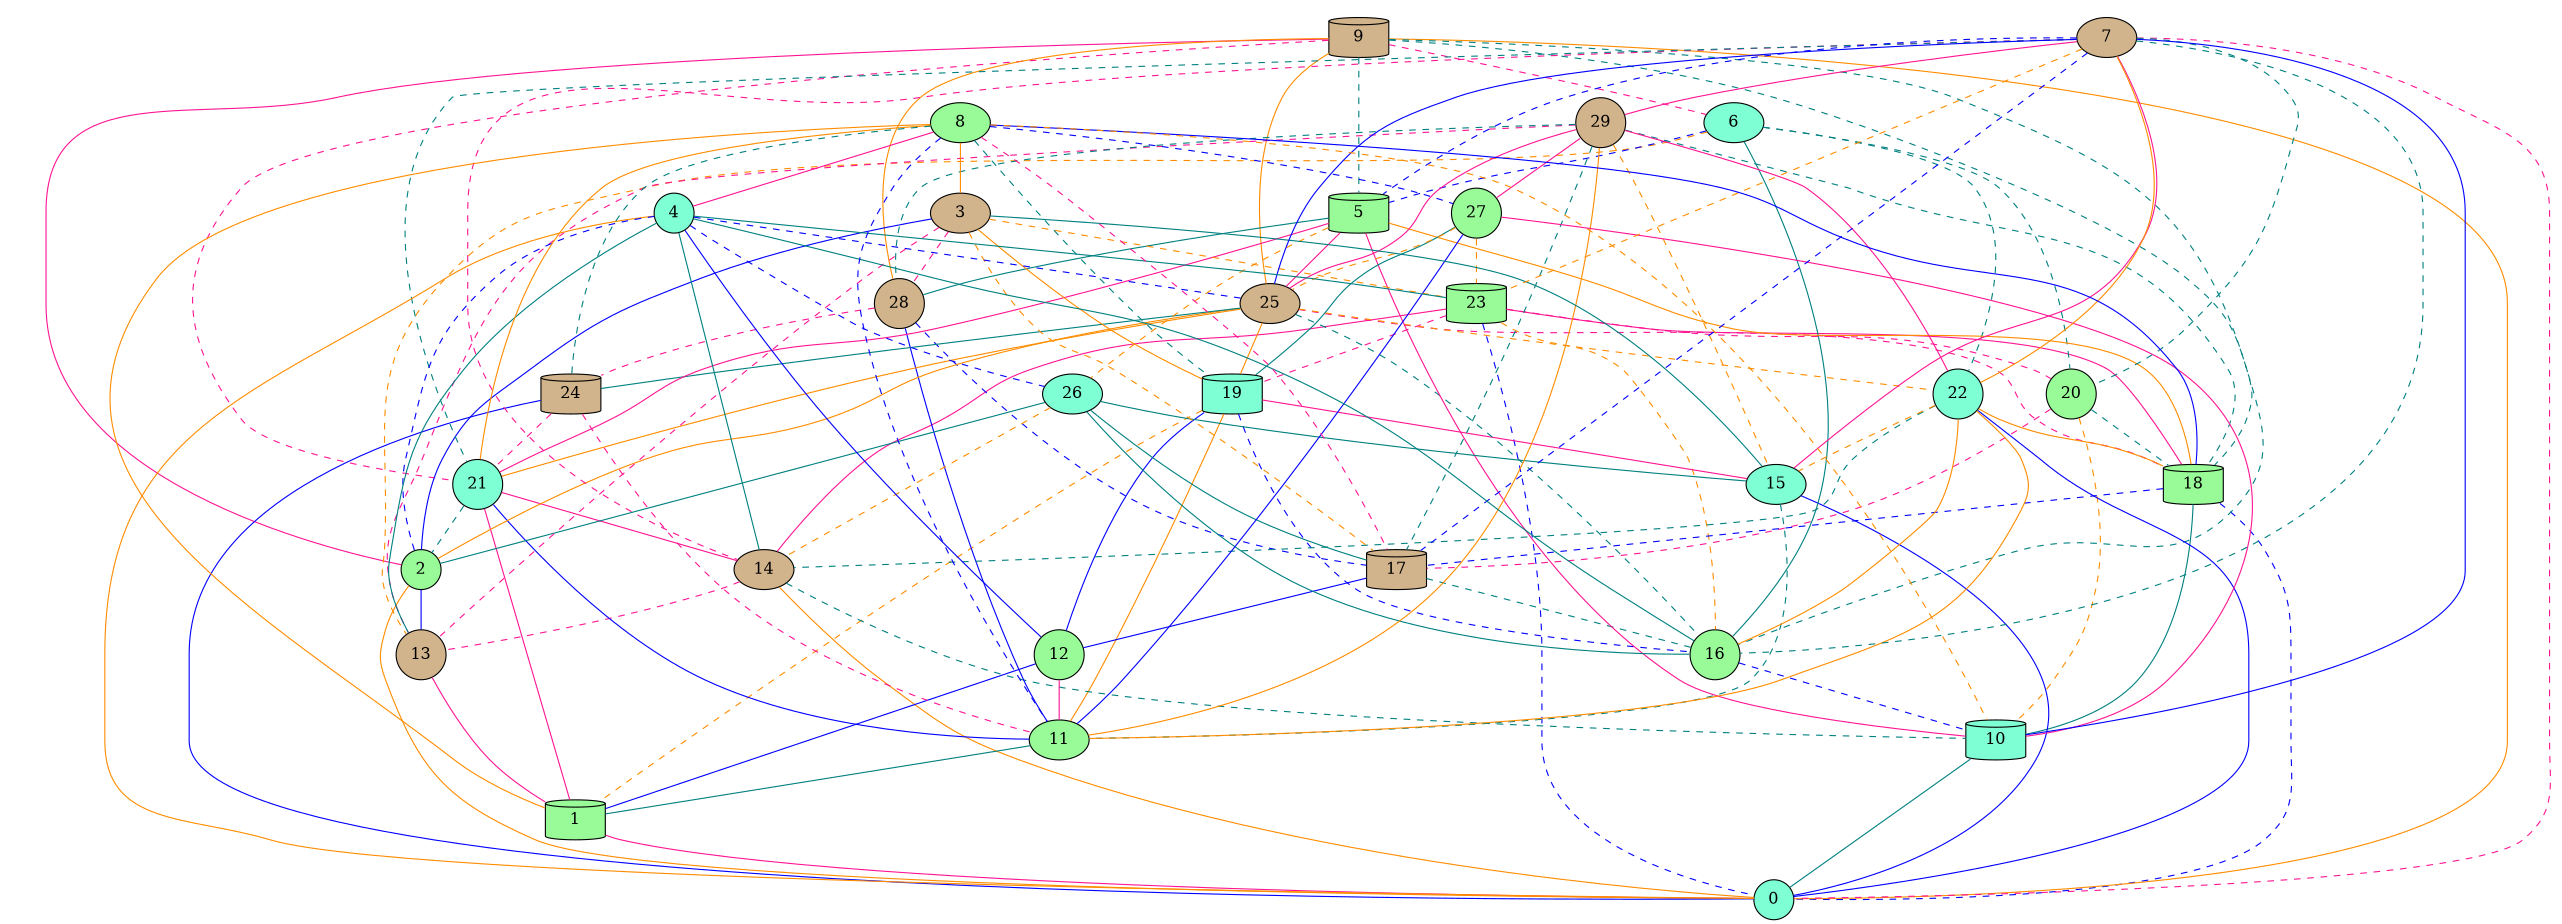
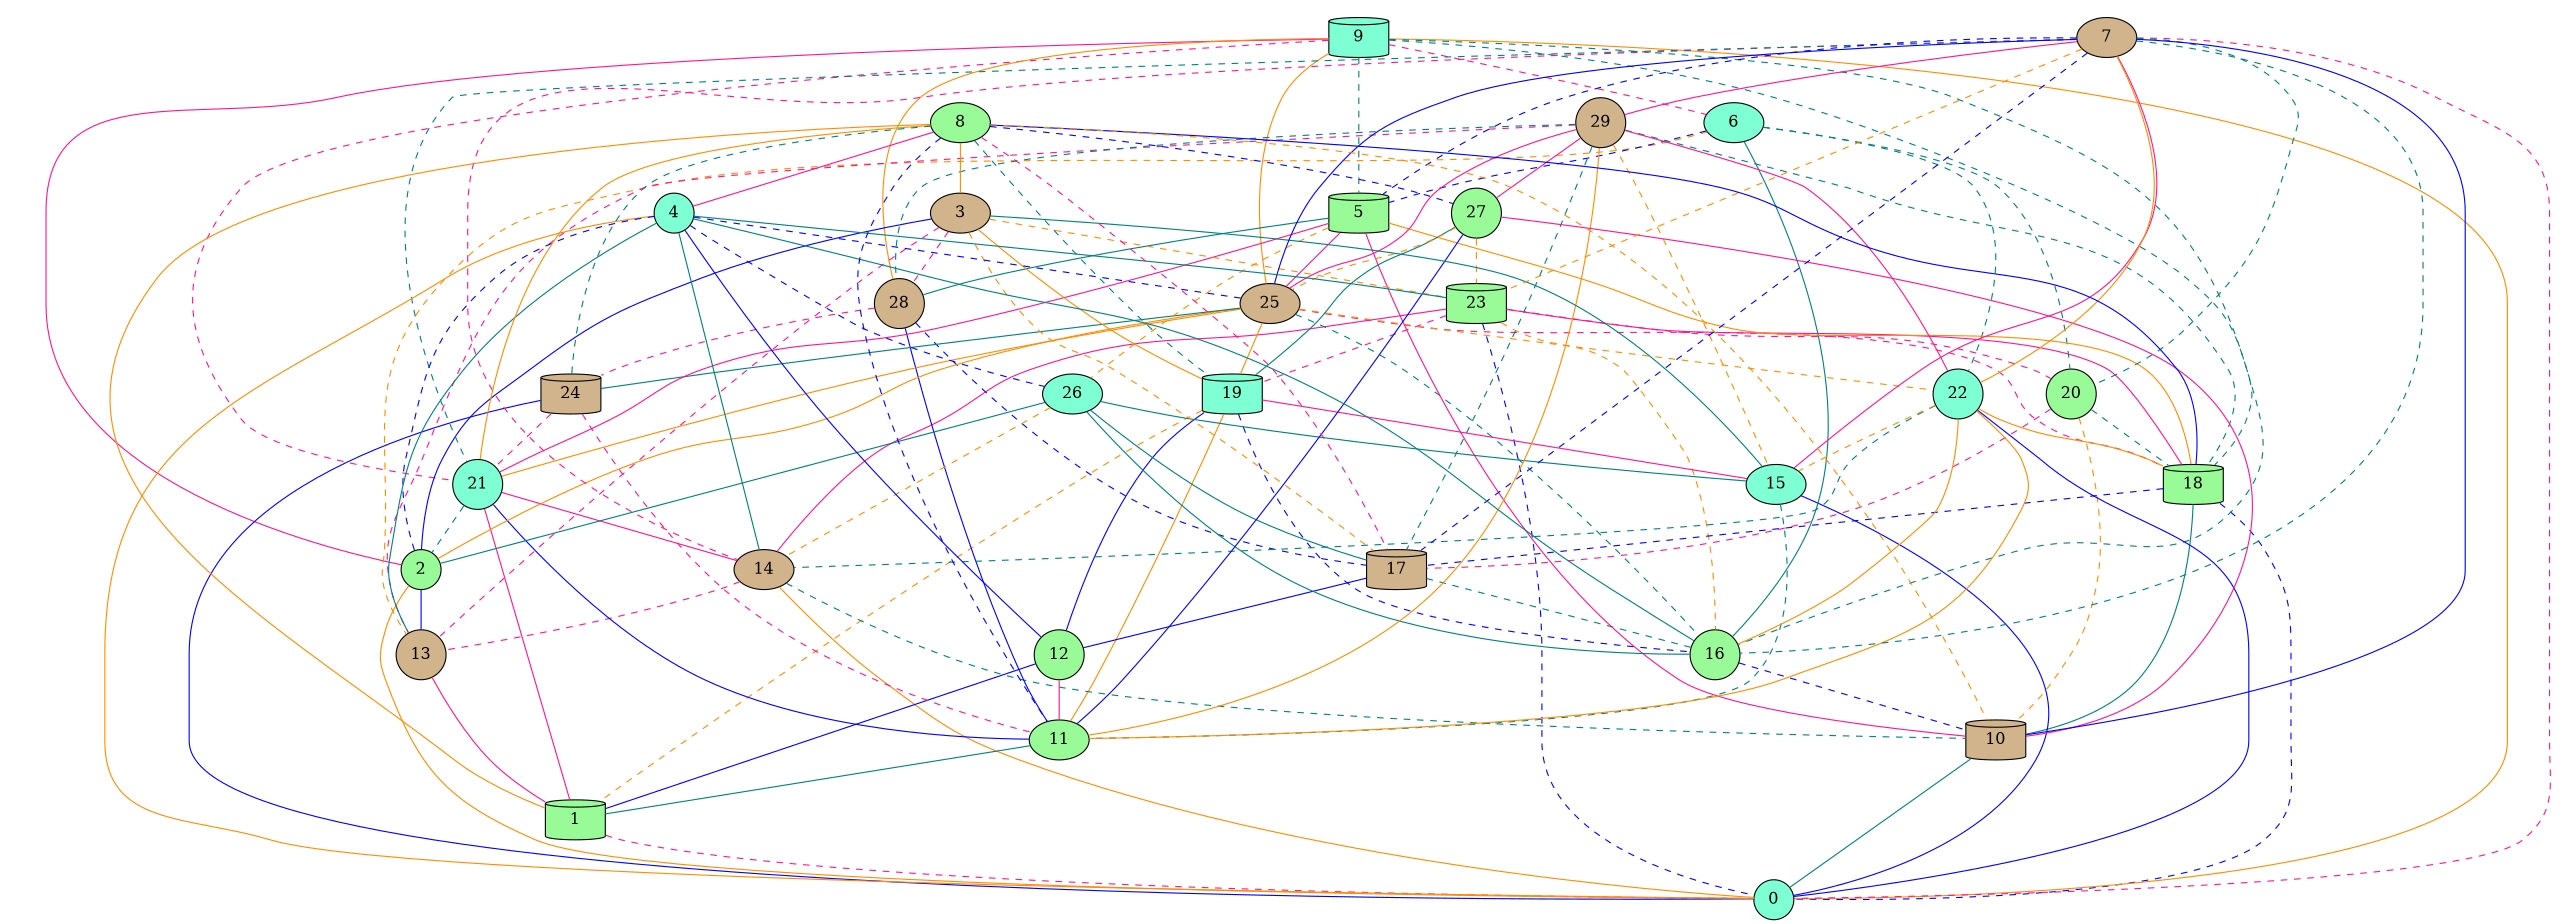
node "9": fillcolor tan -> aquamarine
node "10": fillcolor aquamarine -> tan
edge "1" -- "0": style solid -> dashed
